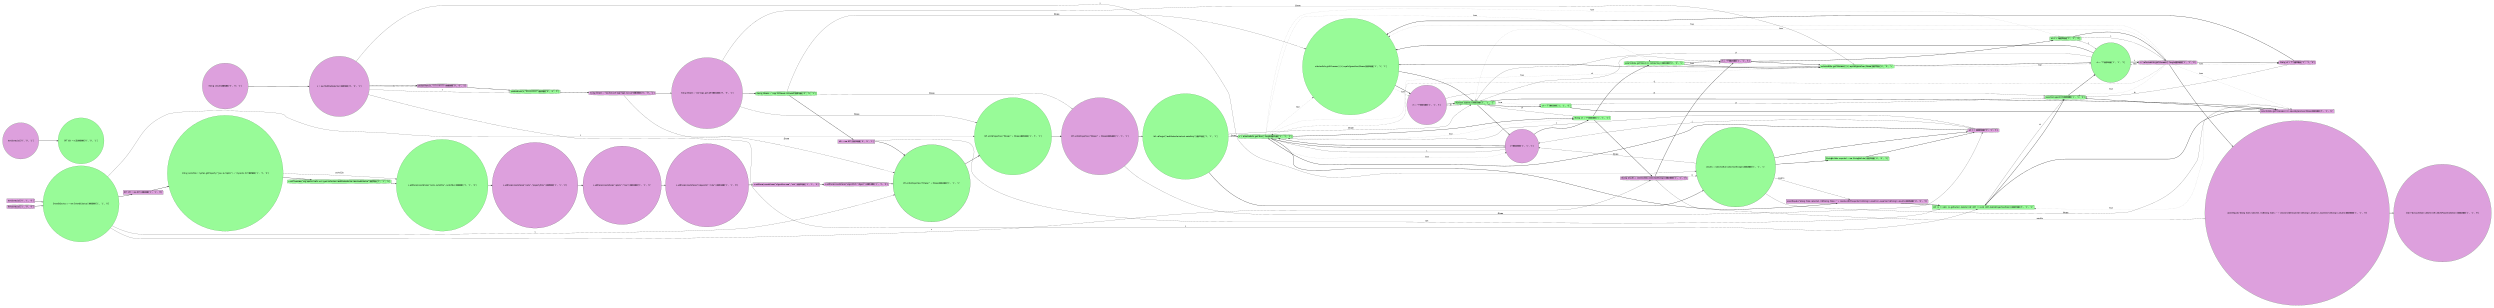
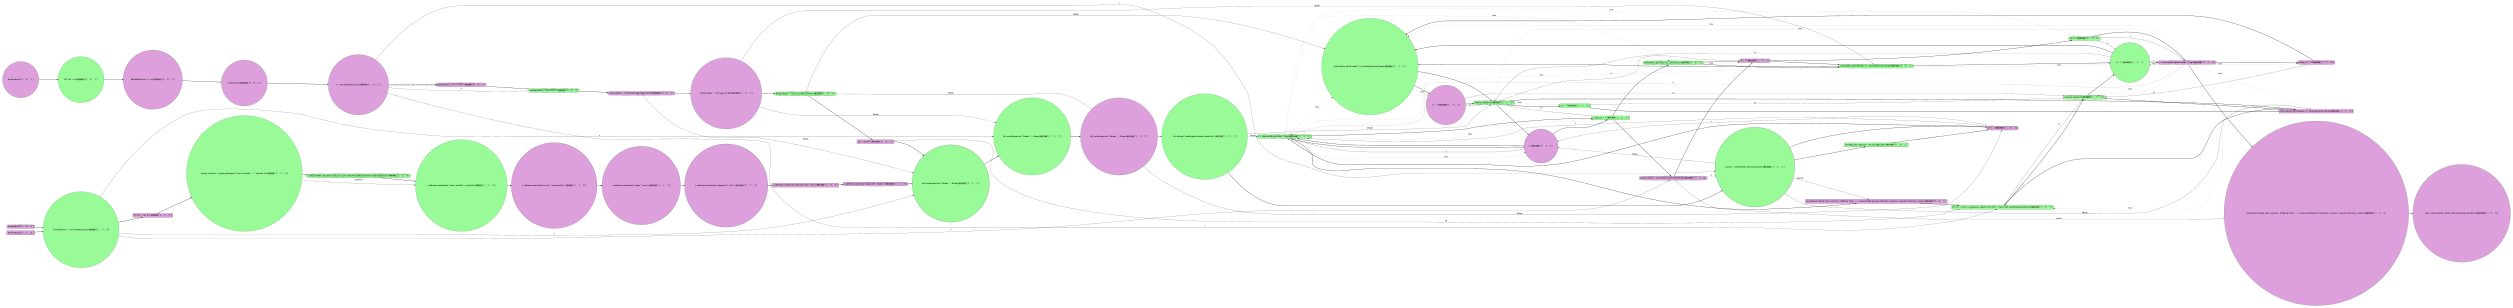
node "ModifiedSelector s = null@@@4@@@['0', '0', '1']": added
